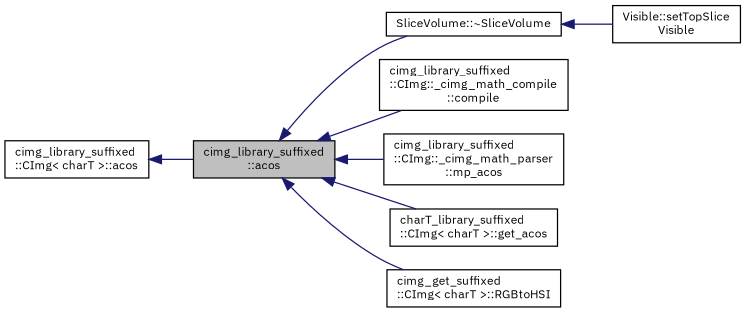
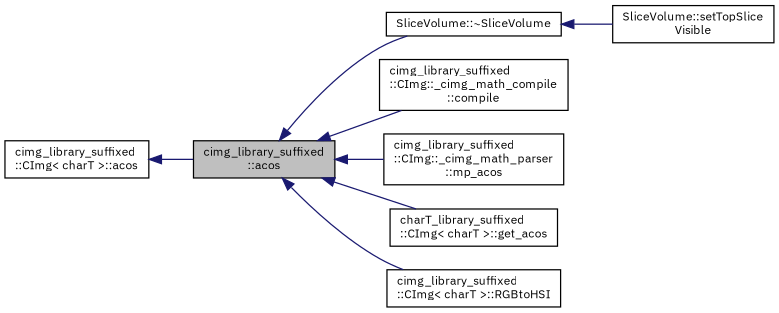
node "Visible::setTopSlice Visible": label "Visible::setTopSlice Visible" -> "SliceVolume::setTopSlice Visible"
node "cimg_get_suffixed ::CImg< charT >::RGBtoHSI": label "cimg_get_suffixed ::CImg< charT >::RGBtoHSI" -> "cimg_library_suffixed ::CImg< charT >::RGBtoHSI"
